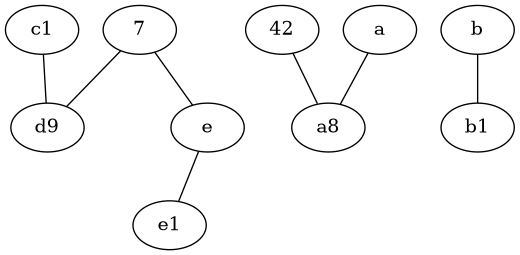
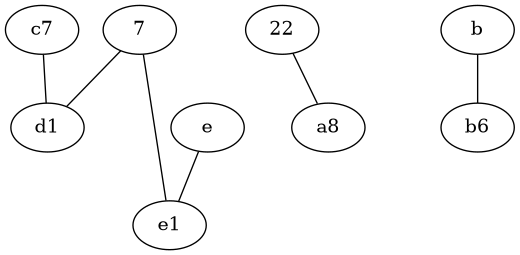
node "c1": label "c1" -> "c7"
node "42": label "42" -> "22"
node "a": removed
edge "7" -- "e": now "7" -- "e1"
node "d9": label "d9" -> "d1"
node "b1": label "b1" -> "b6"
